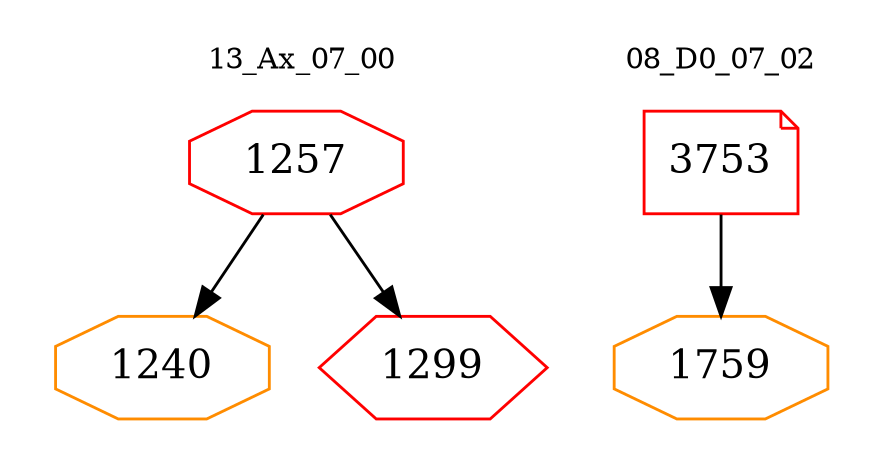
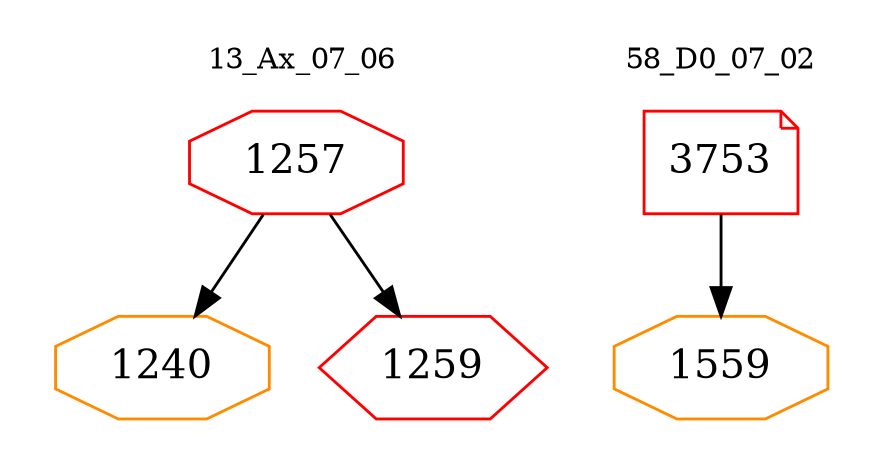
cluster "13_Ax_07_00": label "13_Ax_07_00" -> "13_Ax_07_06"
cluster "08_D0_07_02": label "08_D0_07_02" -> "58_D0_07_02"
node "1299": label "1299" -> "1259"
node "1759": label "1759" -> "1559"
